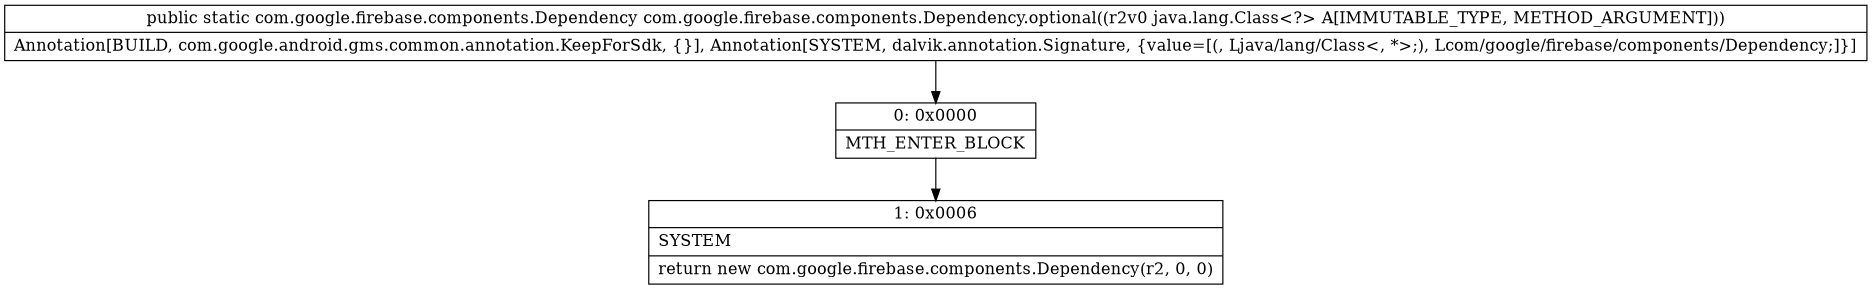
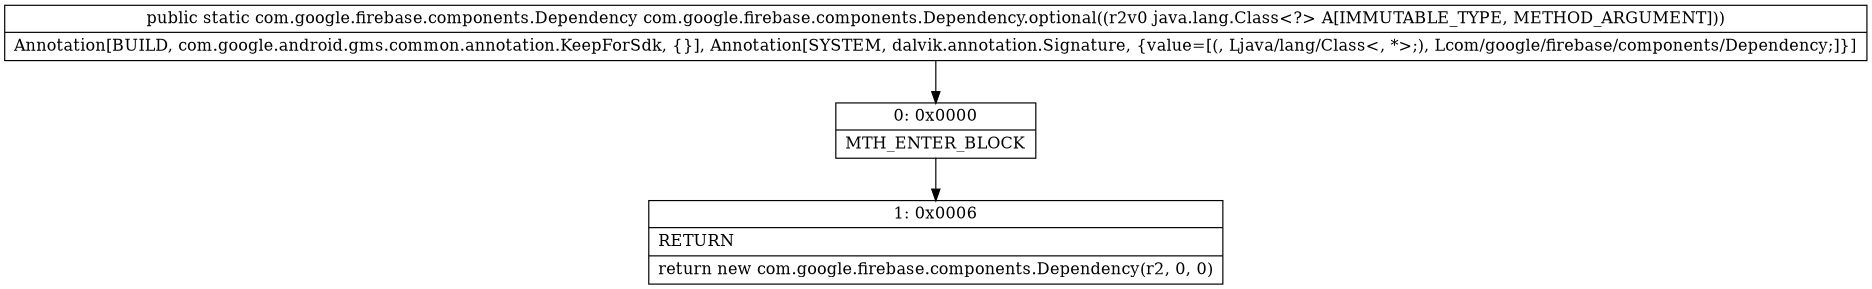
node "1: 0x0006": text "SYSTEM" -> "RETURN"
